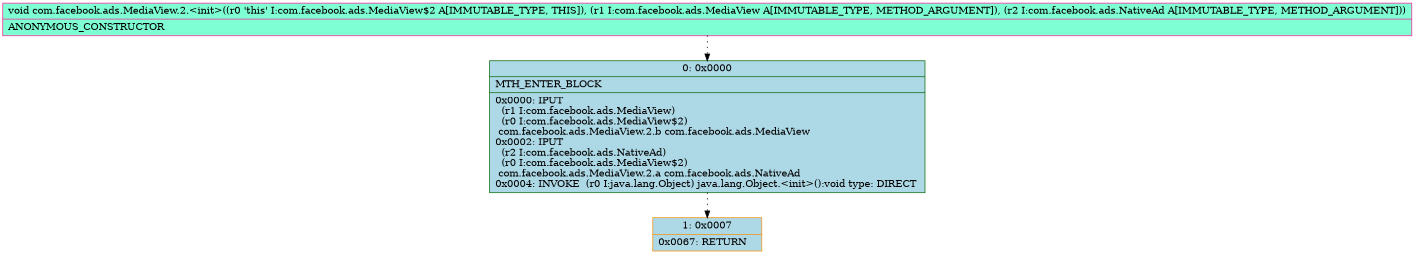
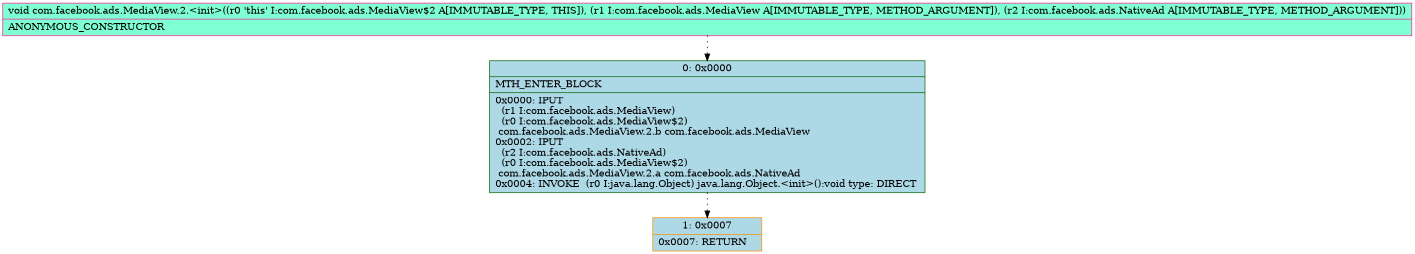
node "1: 0x0007": text "0x0067: RETURN" -> "0x0007: RETURN"
